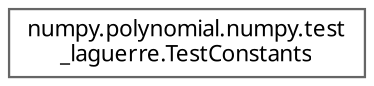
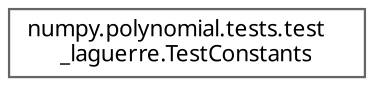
node "numpy.polynomial.numpy.test _laguerre.TestConstants": label "numpy.polynomial.numpy.test _laguerre.TestConstants" -> "numpy.polynomial.tests.test _laguerre.TestConstants"
